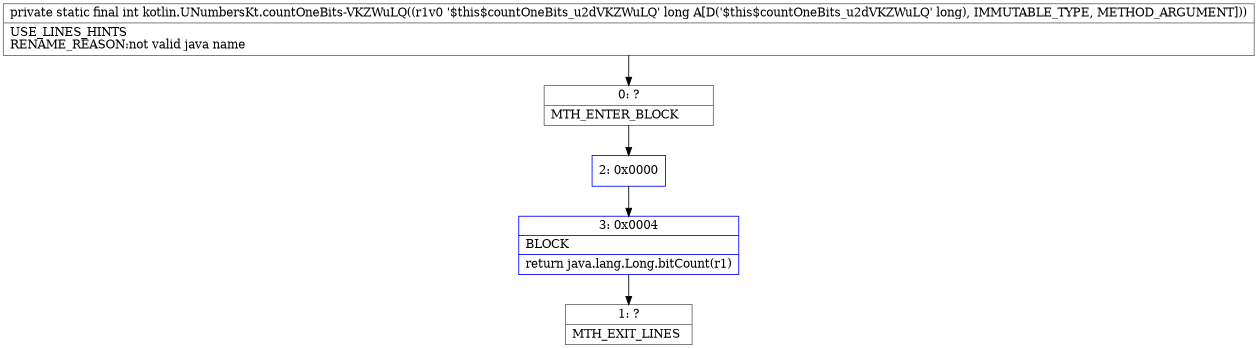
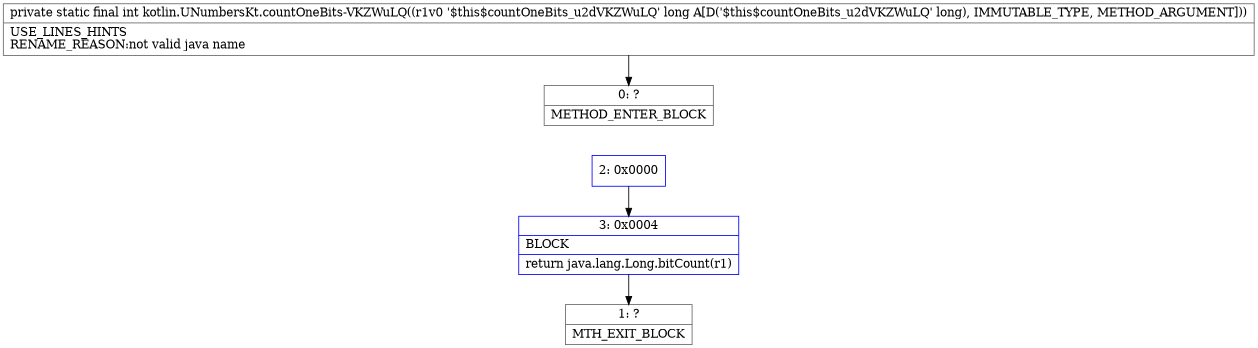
node "0: ?": text "MTH_ENTER_BLOCK" -> "METHOD_ENTER_BLOCK"
edge "0: ?" -> "2: 0x0000": removed
node "1: ?": text "MTH_EXIT_LINES" -> "MTH_EXIT_BLOCK"
